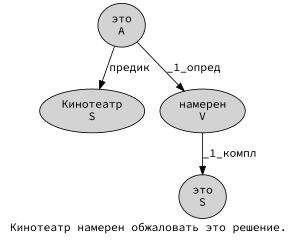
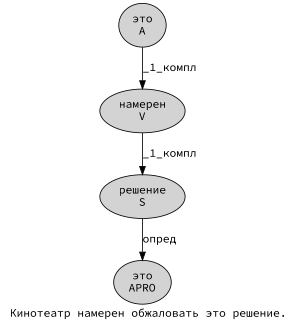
edge "это A" -> "намерен V": label "_1_опред" -> "_1_компл"
node "Кинотеатр S": removed
node "это S": label "это S" -> "решение S"
node "это APRO": added
